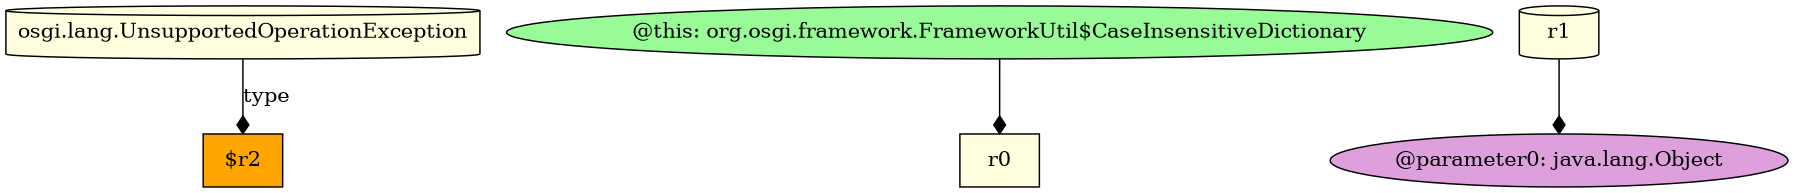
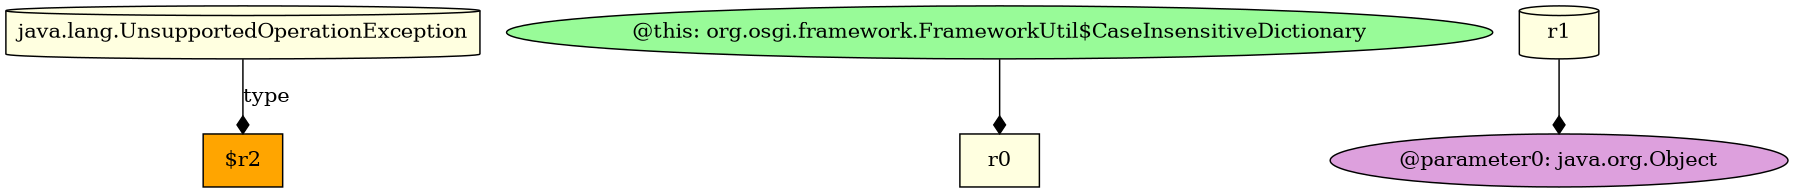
node "osgi.lang.UnsupportedOperationException": label "osgi.lang.UnsupportedOperationException" -> "java.lang.UnsupportedOperationException"
node "@parameter0: java.lang.Object": label "@parameter0: java.lang.Object" -> "@parameter0: java.org.Object"
